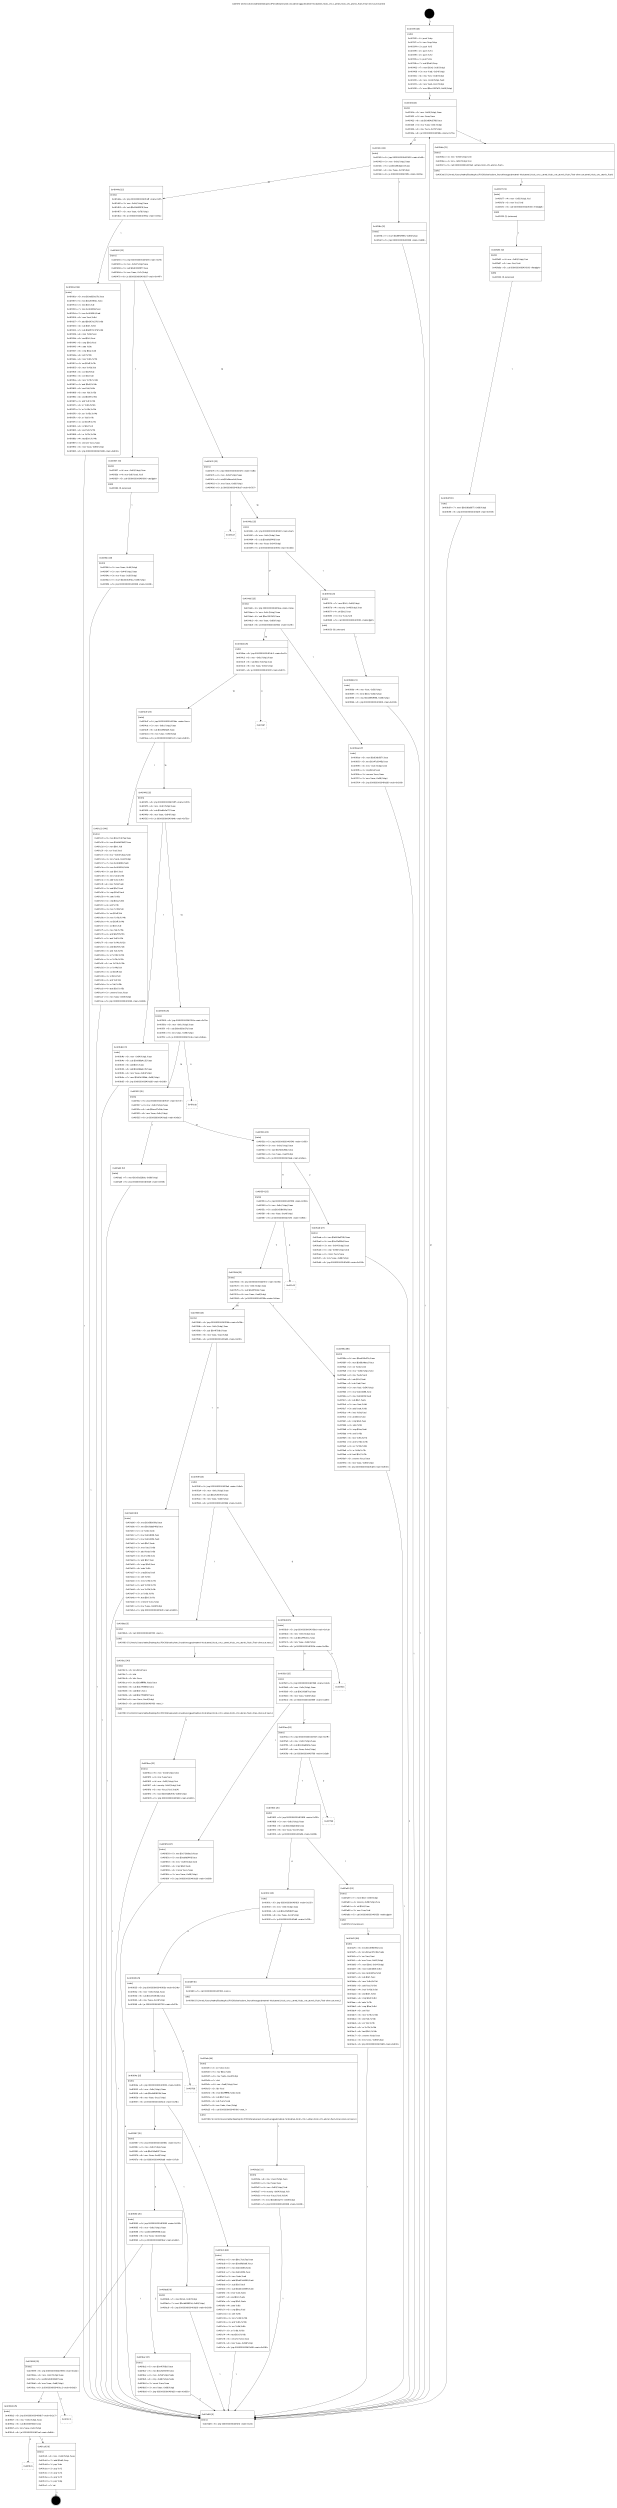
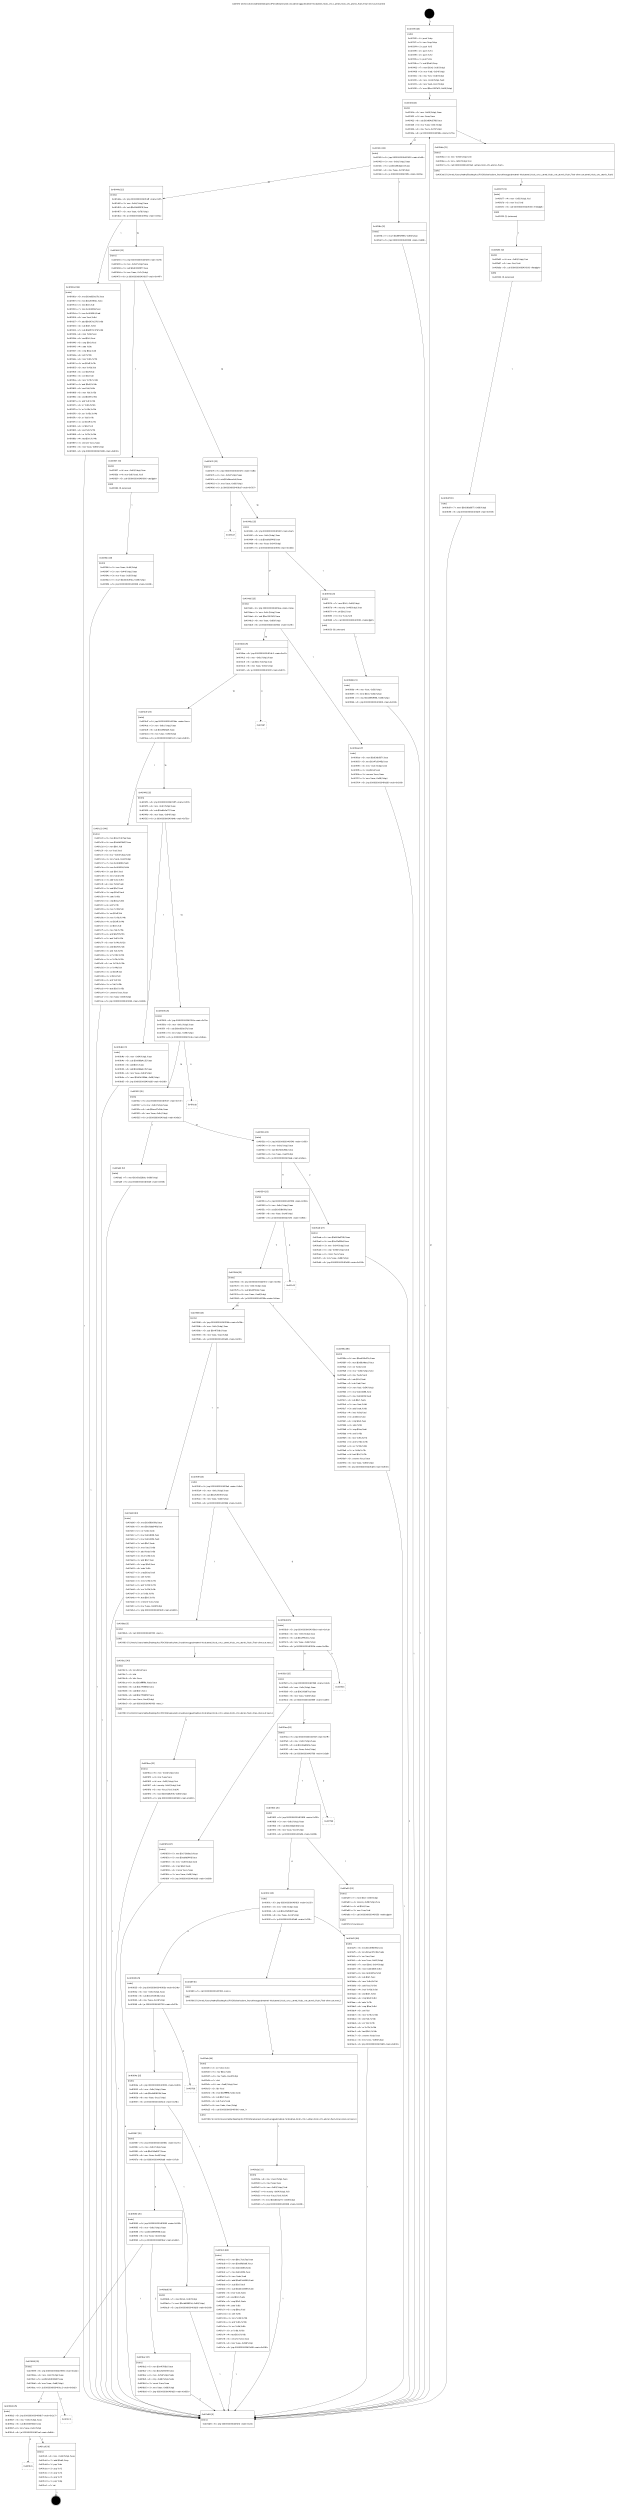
edge "0x40144a [22]" -> "0x401460 [22]": added, label "19"
edge "0x401a59 [23]" -> "0x401a70 [98]": now "0x40161c [25]" -> "0x401a70 [98]"
